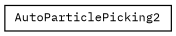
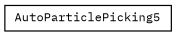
node "AutoParticlePicking2": label "AutoParticlePicking2" -> "AutoParticlePicking5"
